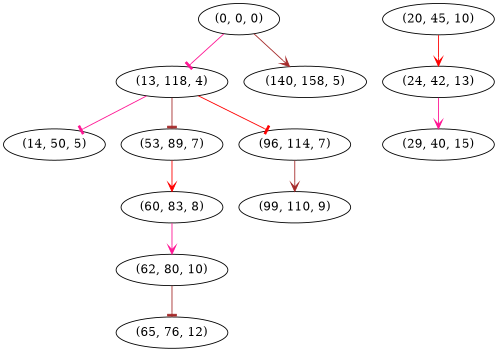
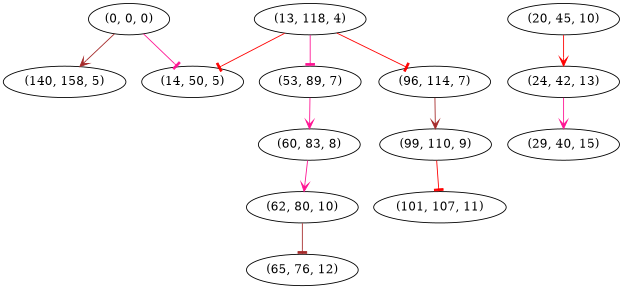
edge "(0, 0, 0)" -> "(13, 118, 4)": now "(0, 0, 0)" -> "(14, 50, 5)"
edge "(13, 118, 4)" -> "(53, 89, 7)": color brown -> deeppink
edge "(13, 118, 4)" -> "(14, 50, 5)": color deeppink -> red
edge "(53, 89, 7)" -> "(60, 83, 8)": color red -> deeppink
node "(101, 107, 11)": added
